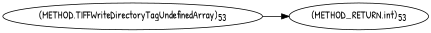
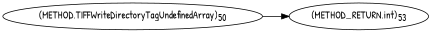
node "(METHOD,TIFFWriteDirectoryTagUndefinedArray)": text "53" -> "50"
